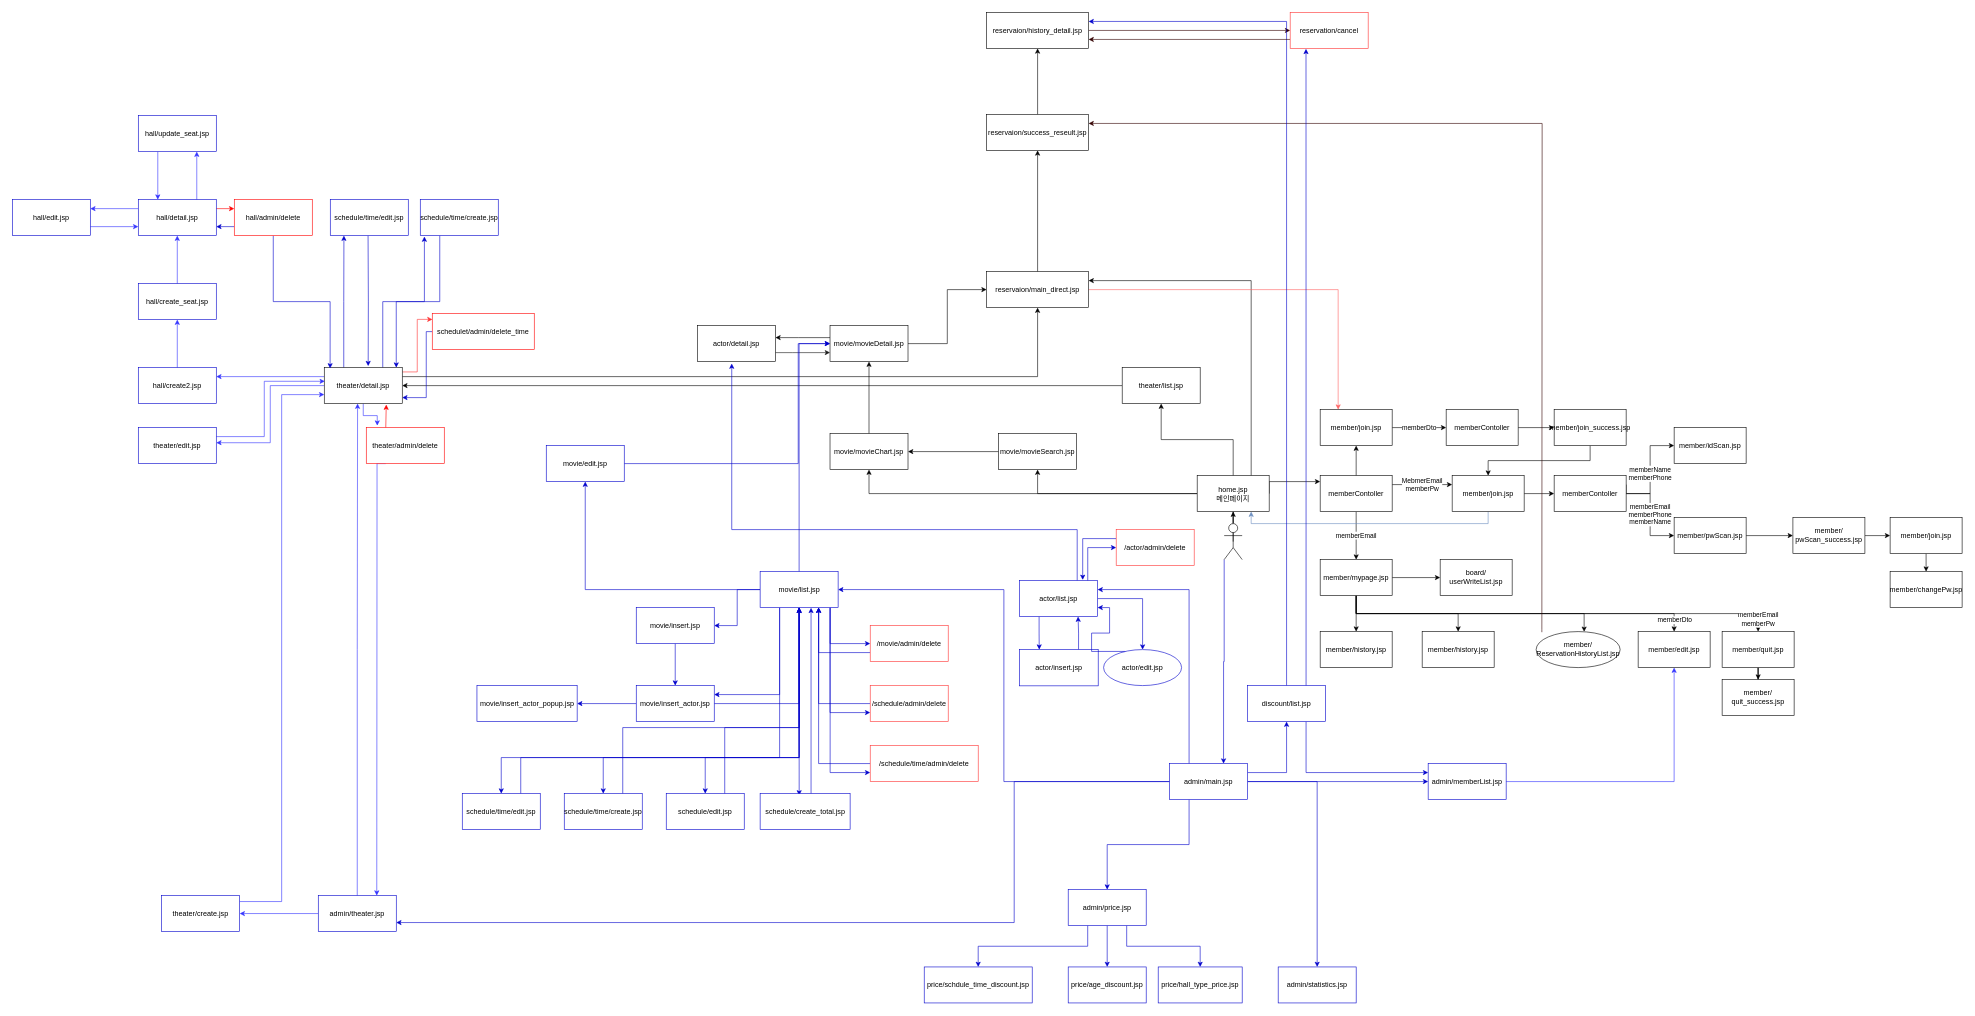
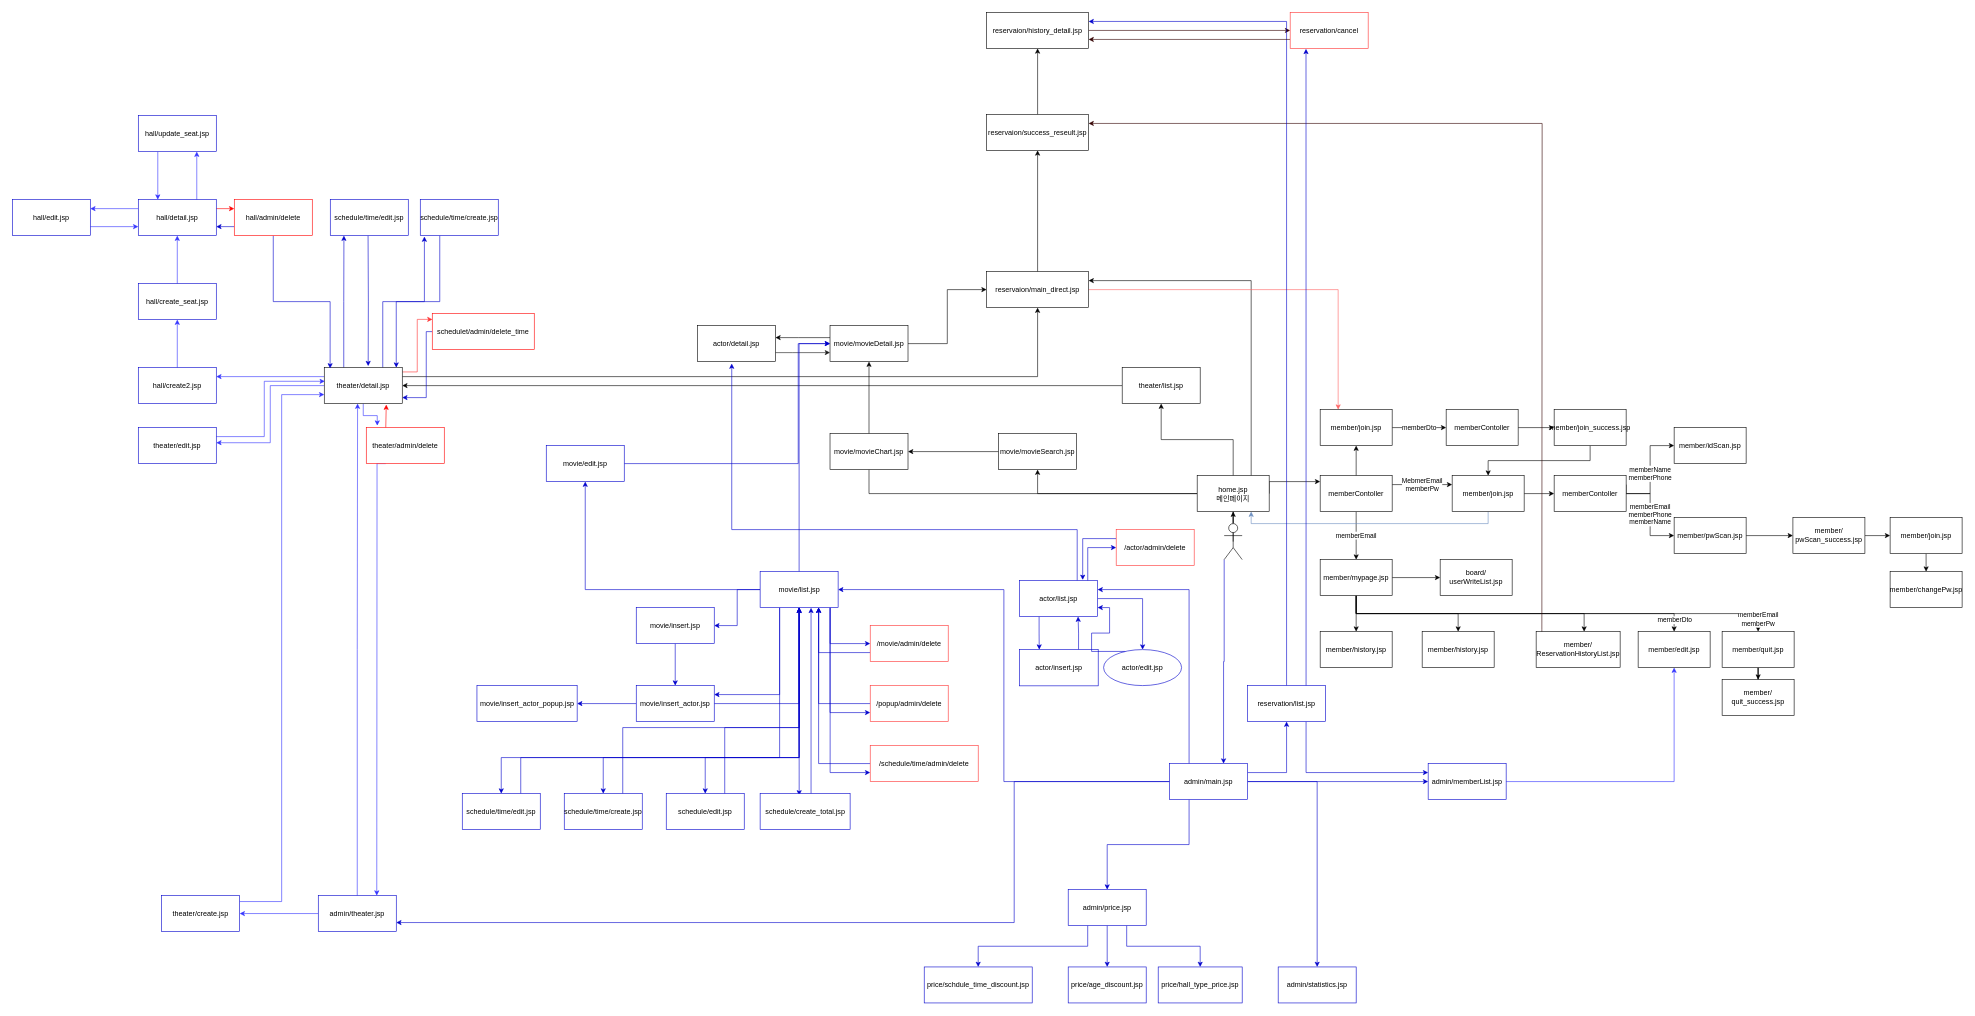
edge "home.jsp 메인페이지" -> "movie/movieChart.jsp": arrowhead classic -> none
node "member/ ReservationHistoryList.jsp": shape ellipse -> rectangle
node "/schedule/admin/delete": label "/schedule/admin/delete" -> "/popup/admin/delete"
node "discount/list.jsp": label "discount/list.jsp" -> "reservation/list.jsp"
